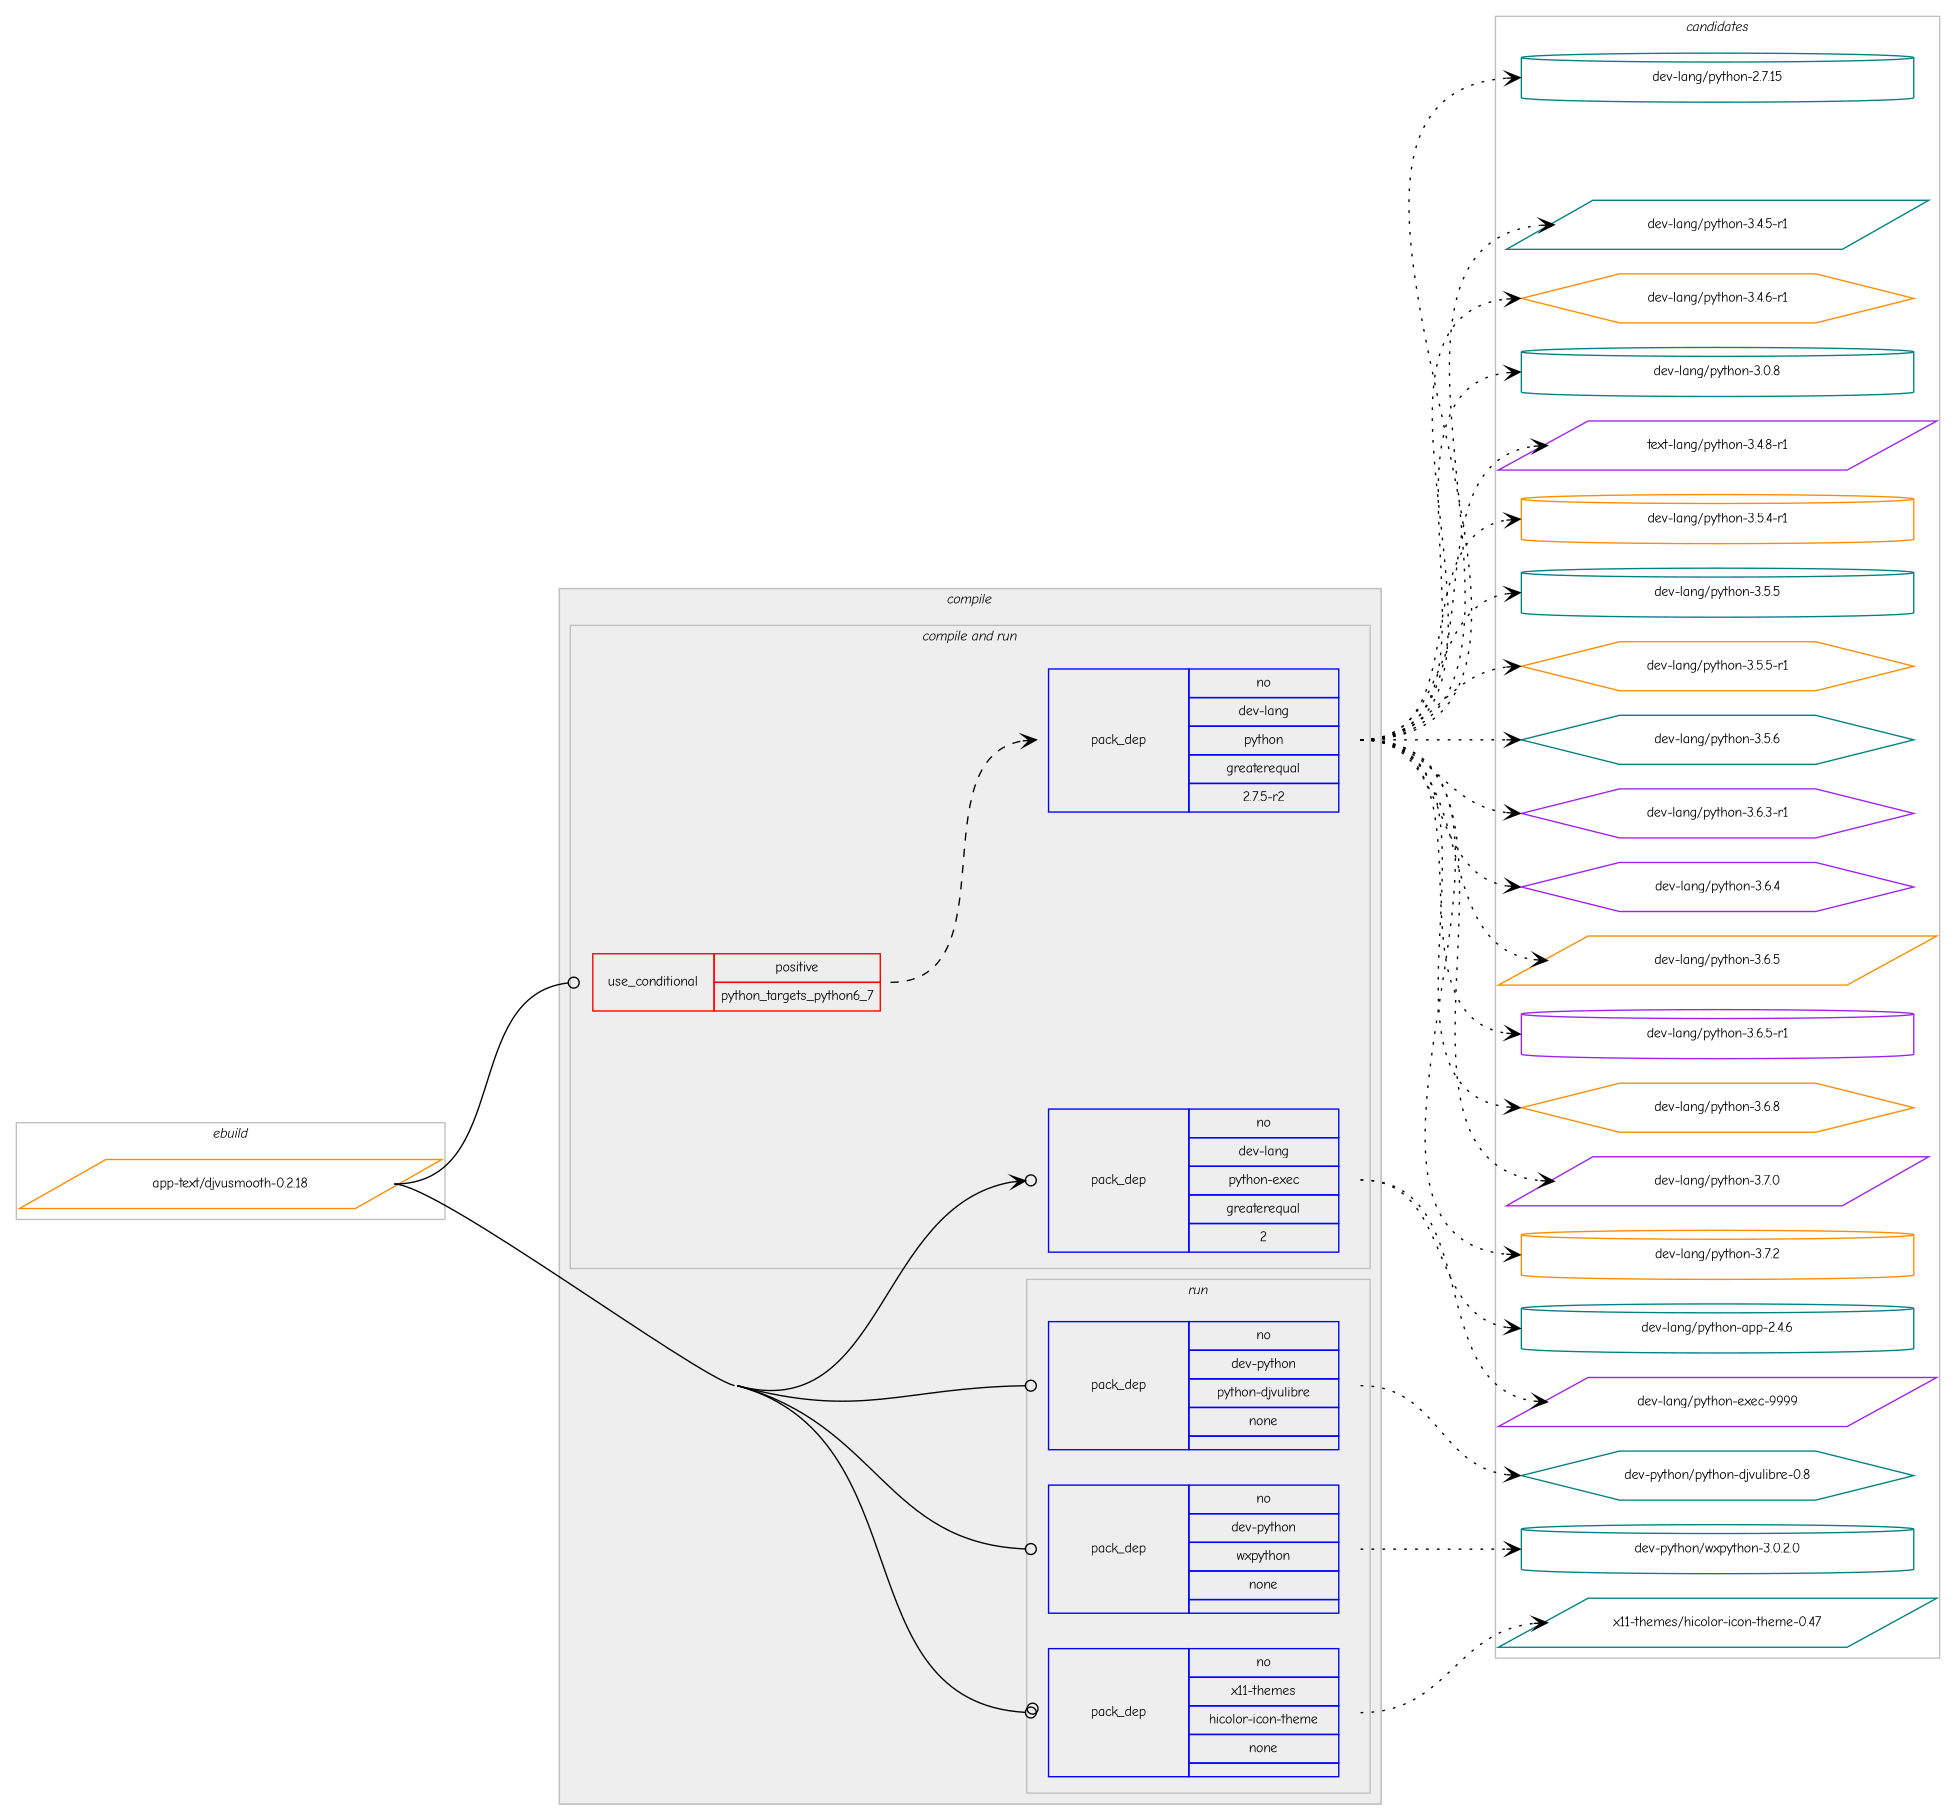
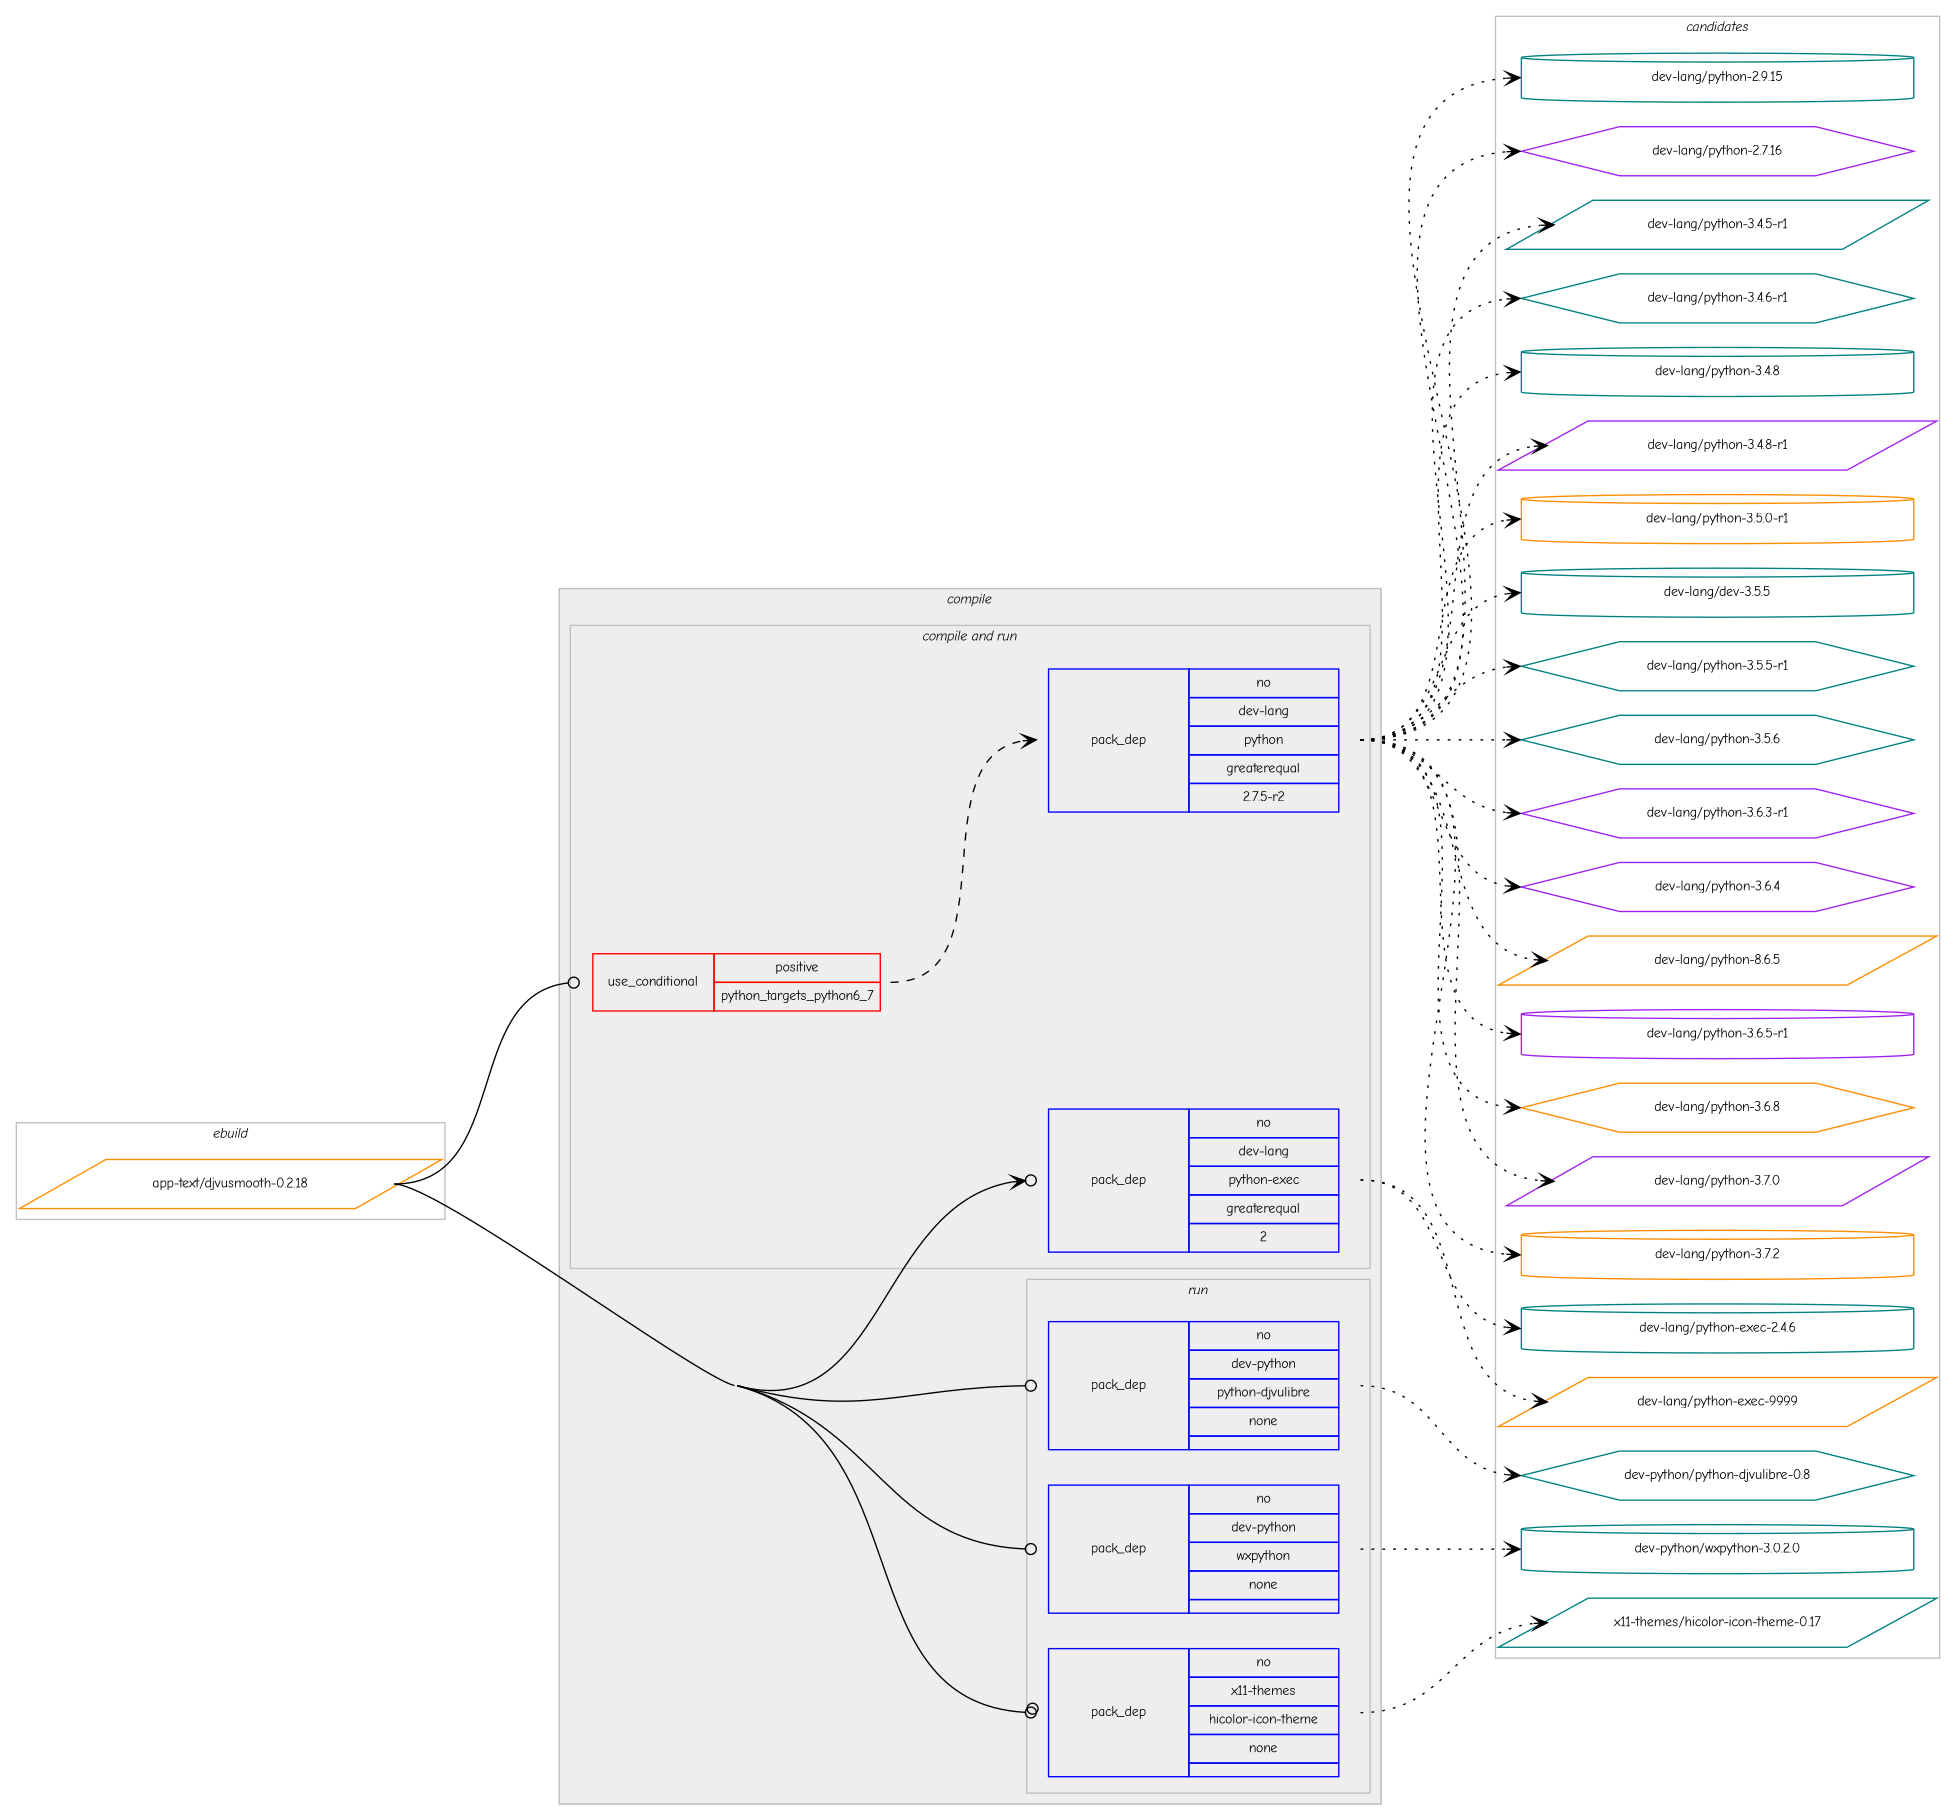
node "dev-lang/python-2.7.15": label "dev-lang/python-2.7.15" -> "dev-lang/python-2.9.15"
node "dev-lang/python-2.7.16": added
node "dev-lang/python-3.4.6-r1": color darkorange -> teal
node "dev-lang/python-3.0.8": label "dev-lang/python-3.0.8" -> "dev-lang/python-3.4.8"
node "text-lang/python-3.4.8-r1": label "text-lang/python-3.4.8-r1" -> "dev-lang/python-3.4.8-r1"
node "dev-lang/python-3.5.4-r1": label "dev-lang/python-3.5.4-r1" -> "dev-lang/python-3.5.0-r1"
node "dev-lang/python-3.5.5": label "dev-lang/python-3.5.5" -> "dev-lang/dev-3.5.5"
node "dev-lang/python-3.5.5-r1": color darkorange -> teal
node "dev-lang/python-3.6.5": label "dev-lang/python-3.6.5" -> "dev-lang/python-8.6.5"
node "dev-lang/python-app-2.4.6": label "dev-lang/python-app-2.4.6" -> "dev-lang/python-exec-2.4.6"
node "dev-lang/python-exec-9999": color purple -> darkorange
node "x11-themes/hicolor-icon-theme-0.47": label "x11-themes/hicolor-icon-theme-0.47" -> "x11-themes/hicolor-icon-theme-0.17"
